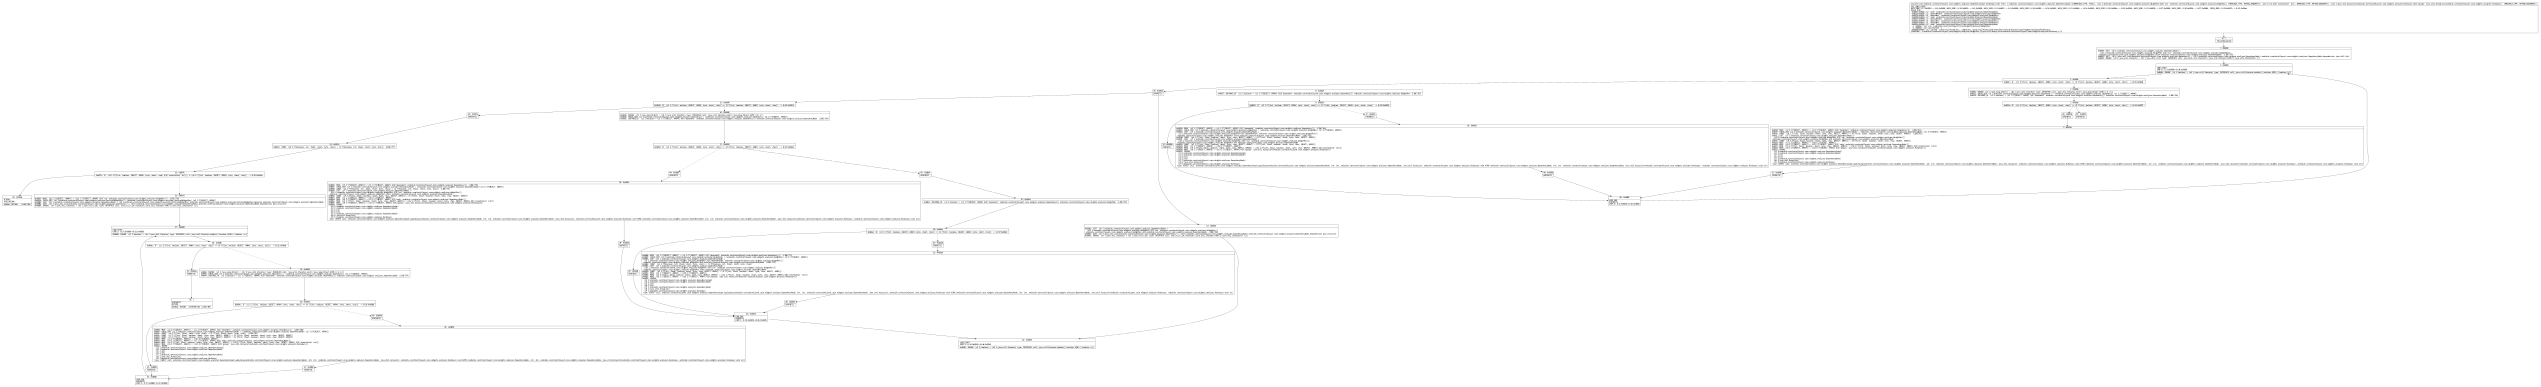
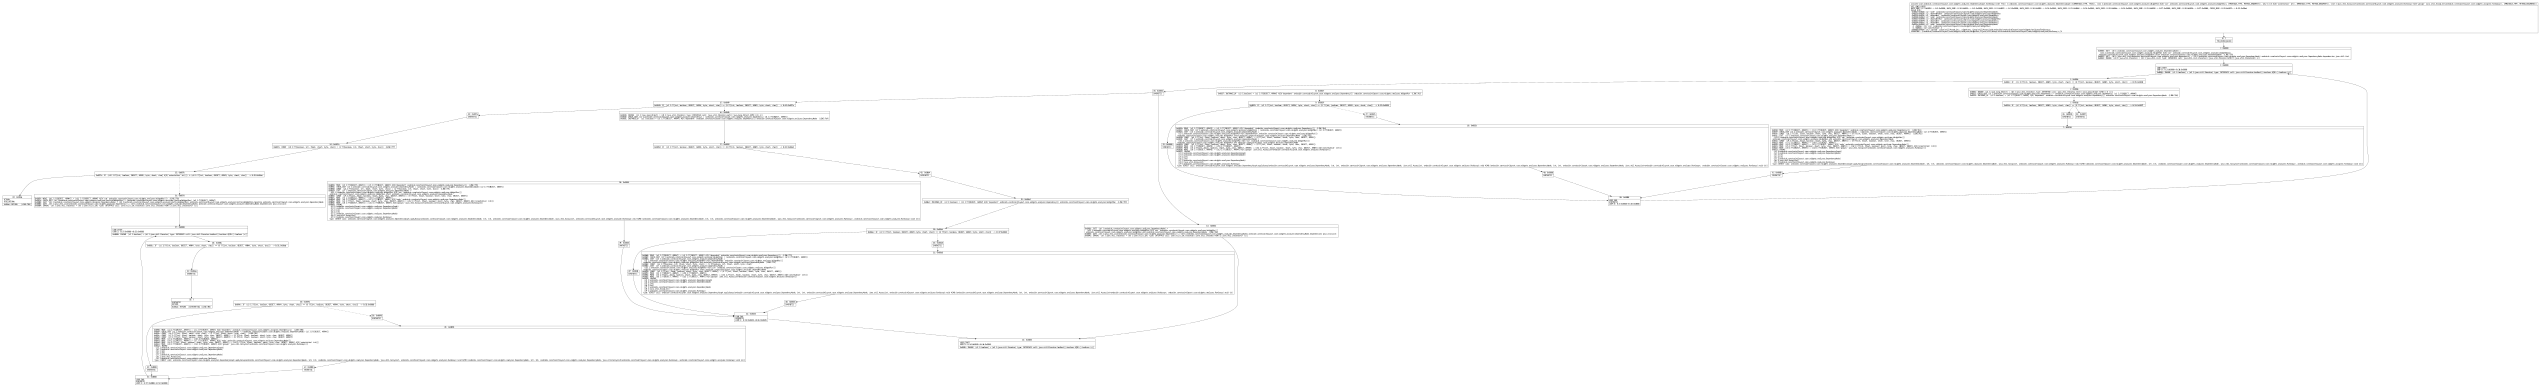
node "44: 0x0055": removed
node "29: 0x008e": removed
